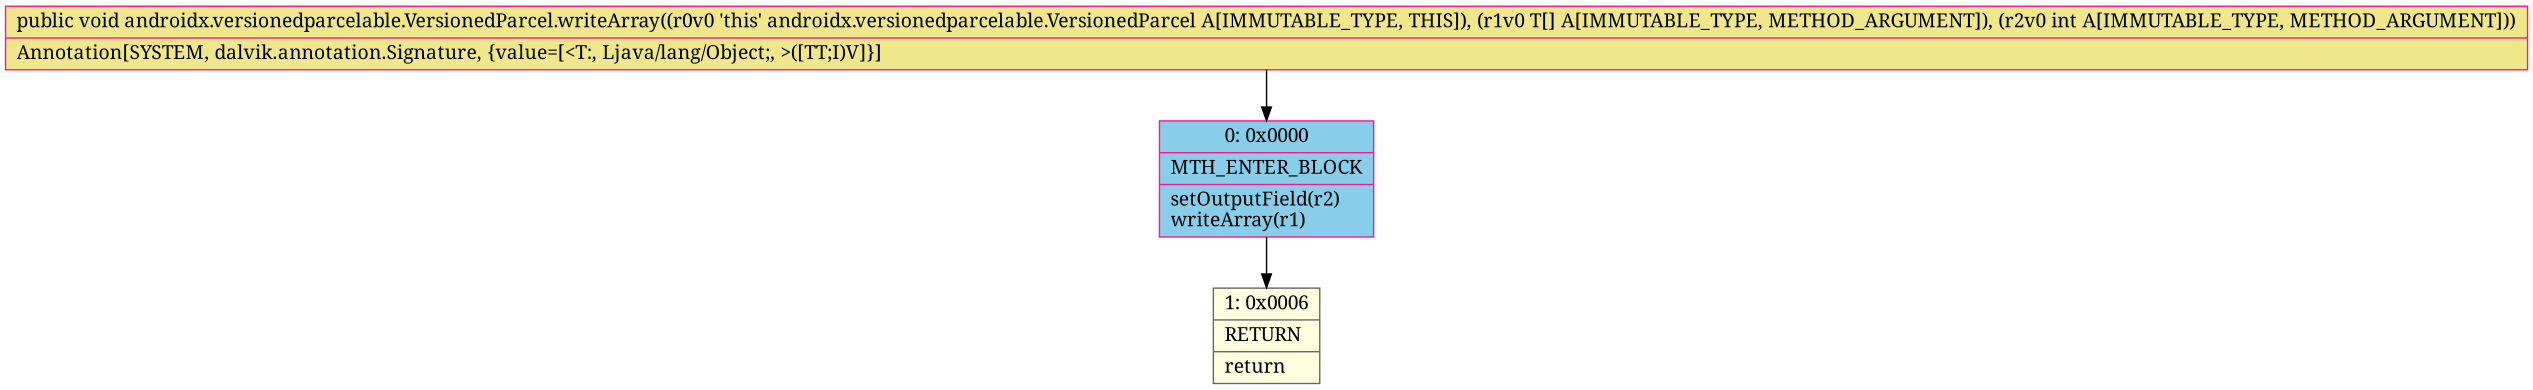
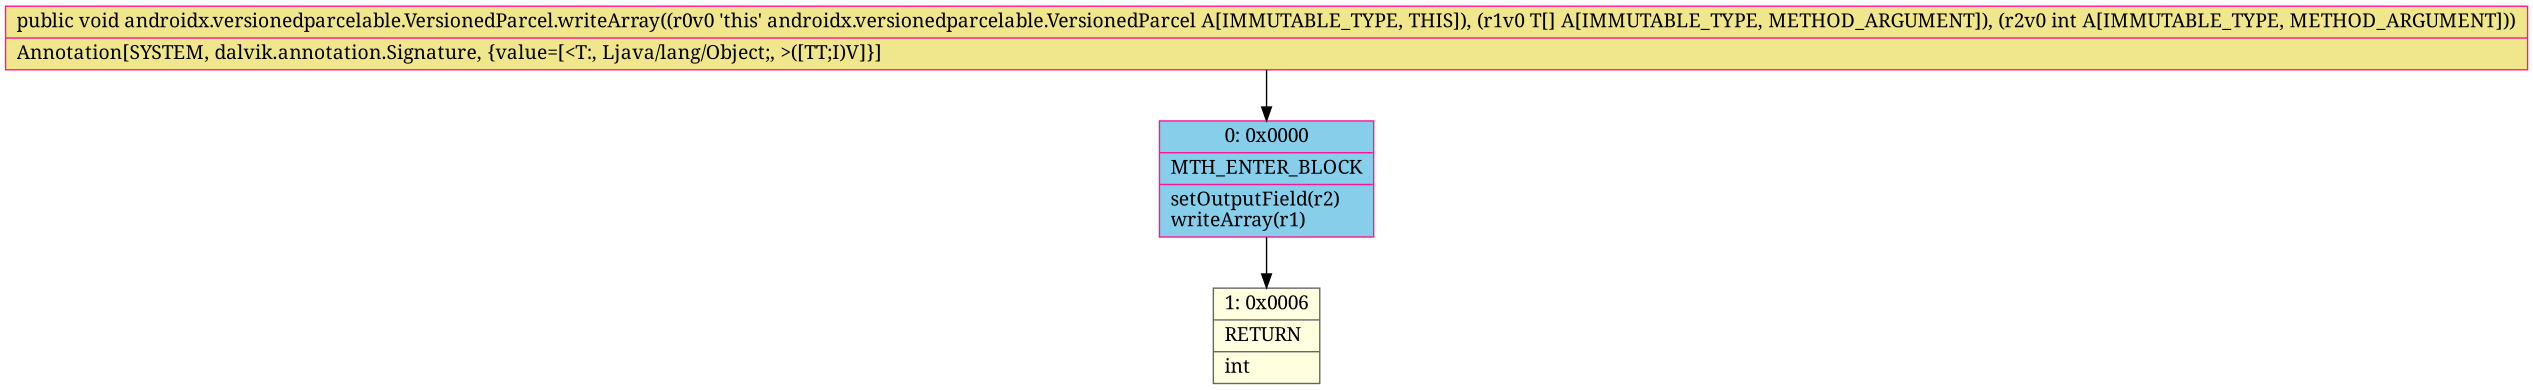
node "1: 0x0006": text "return" -> "int"
